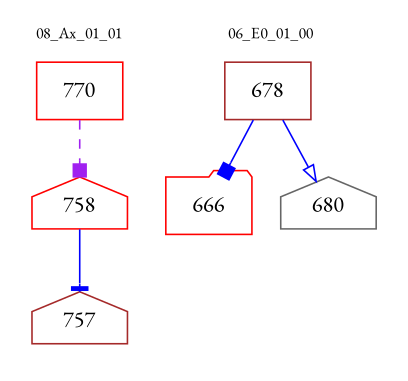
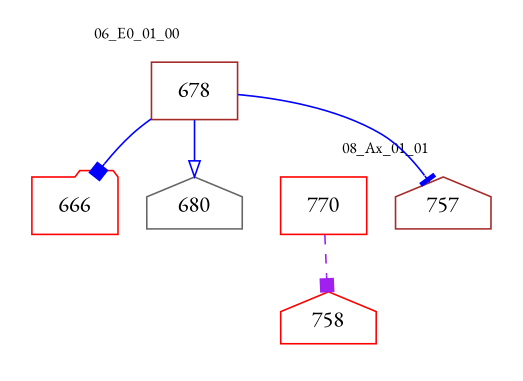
edge "758" -> "757": now "678" -> "757"
